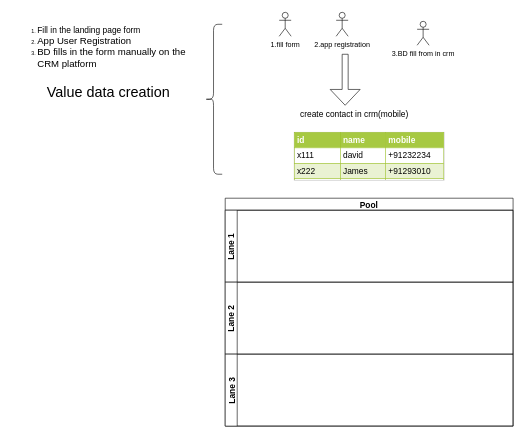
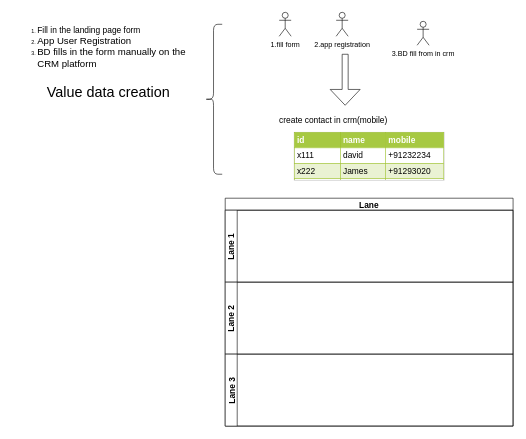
node "create contact in crm(mobile)": moved (354, 114) -> (333, 120)
node "idnamemobile x111 david +91232234 x222 James +91293010 Value 7 Value 8 Value 9 Value 10 Value 11 Value 12": label "idnamemobile x111 david +91232234 x222 James +91293010 Value 7 Value 8 Value 9 Value 10 Value 11 Value 12" -> "idnamemobile x111 david +91232234 x222 James +91293020 Value 7 Value 8 Value 9 Value 10 Value 11 Value 12"
node "Pool": label "Pool" -> "Lane"
